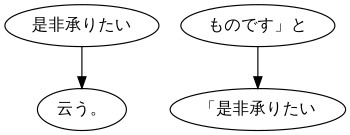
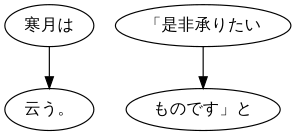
node "是非承りたい": label "是非承りたい" -> "寒月は"
edge "ものです」と" -> "「是非承りたい": reversed
